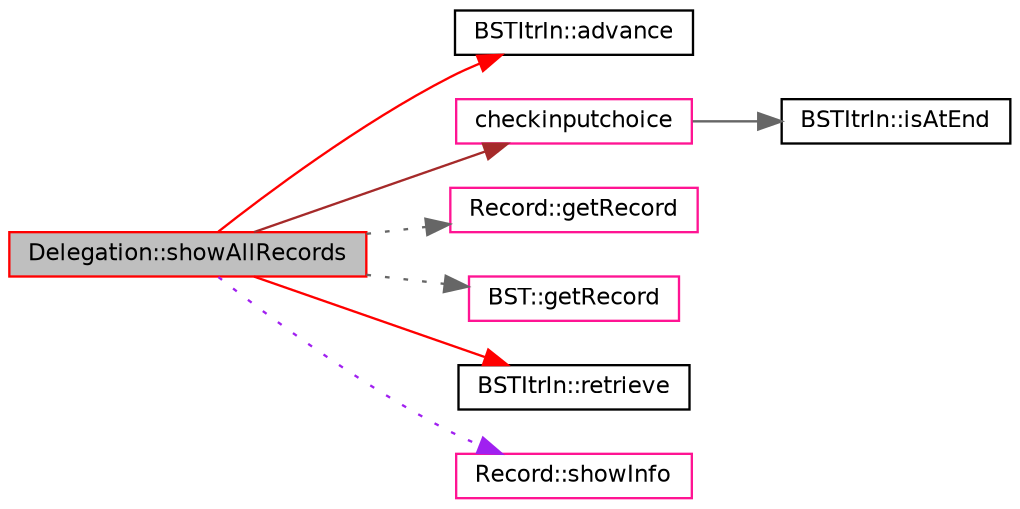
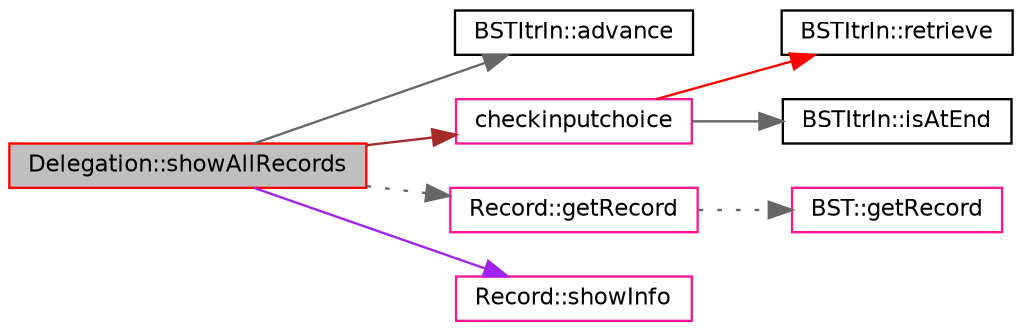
edge "Delegation::showAllRecords" -> "BSTItrIn::advance": color red -> gray40
edge "Delegation::showAllRecords" -> "BST::getRecord": now "Record::getRecord" -> "BST::getRecord"
edge "Delegation::showAllRecords" -> "BSTItrIn::retrieve": now "checkinputchoice" -> "BSTItrIn::retrieve"
edge "Delegation::showAllRecords" -> "Record::showInfo": style dotted -> solid
